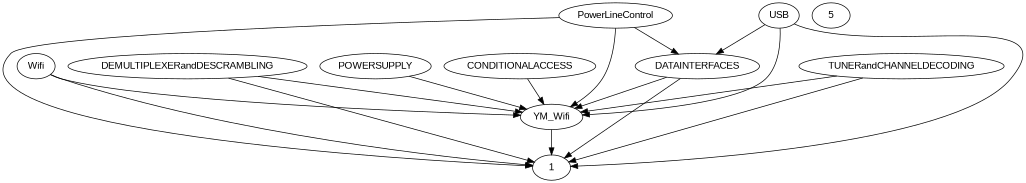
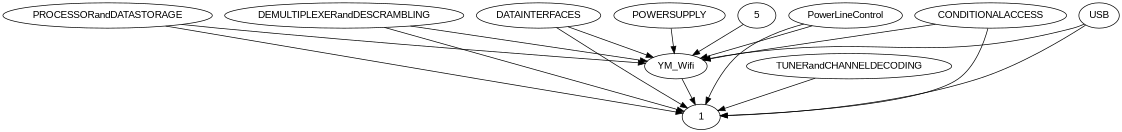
edge "USB" -> "DATAINTERFACES": removed
edge "PowerLineControl" -> "DATAINTERFACES": removed
node "Wifi": label "Wifi" -> "PROCESSORandDATASTORAGE"
edge "TUNERandCHANNELDECODING" -> "YM_Wifi": now "5" -> "YM_Wifi"
edge "CONDITIONALACCESS" -> "1": added
